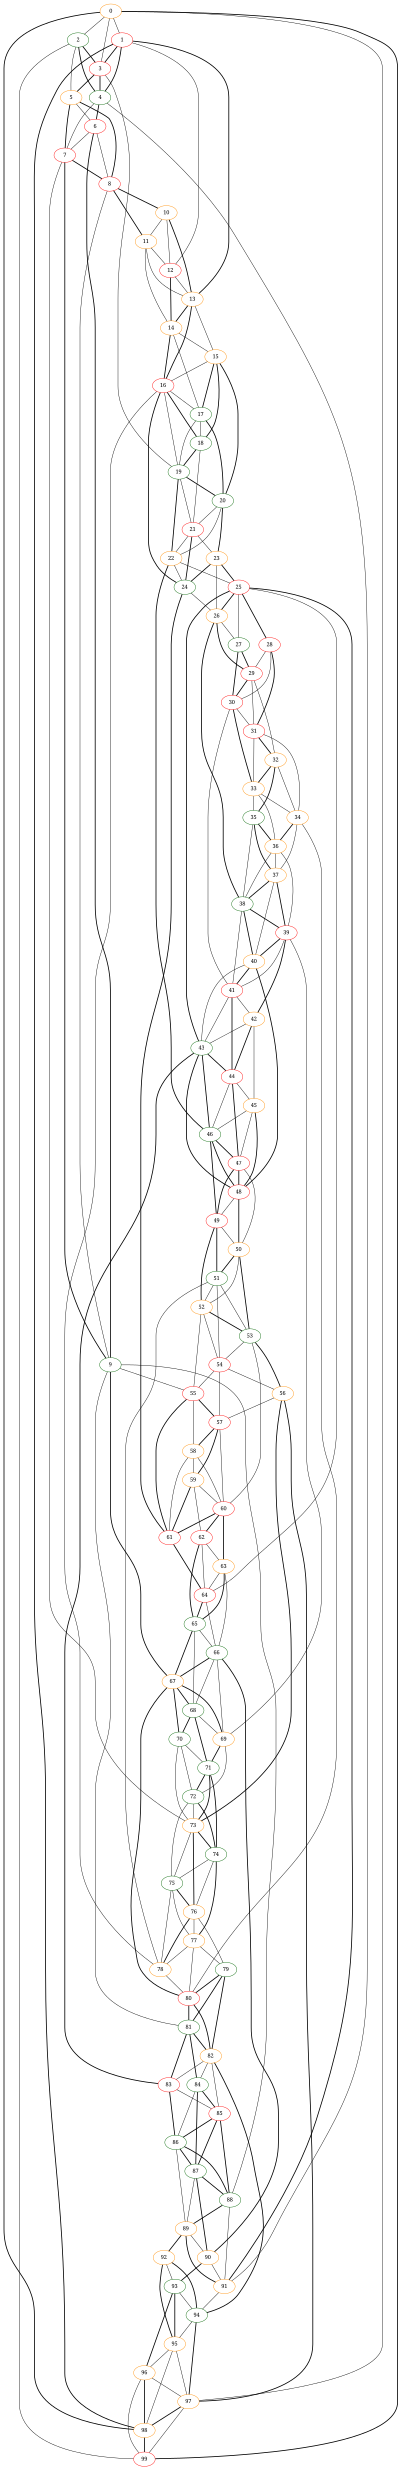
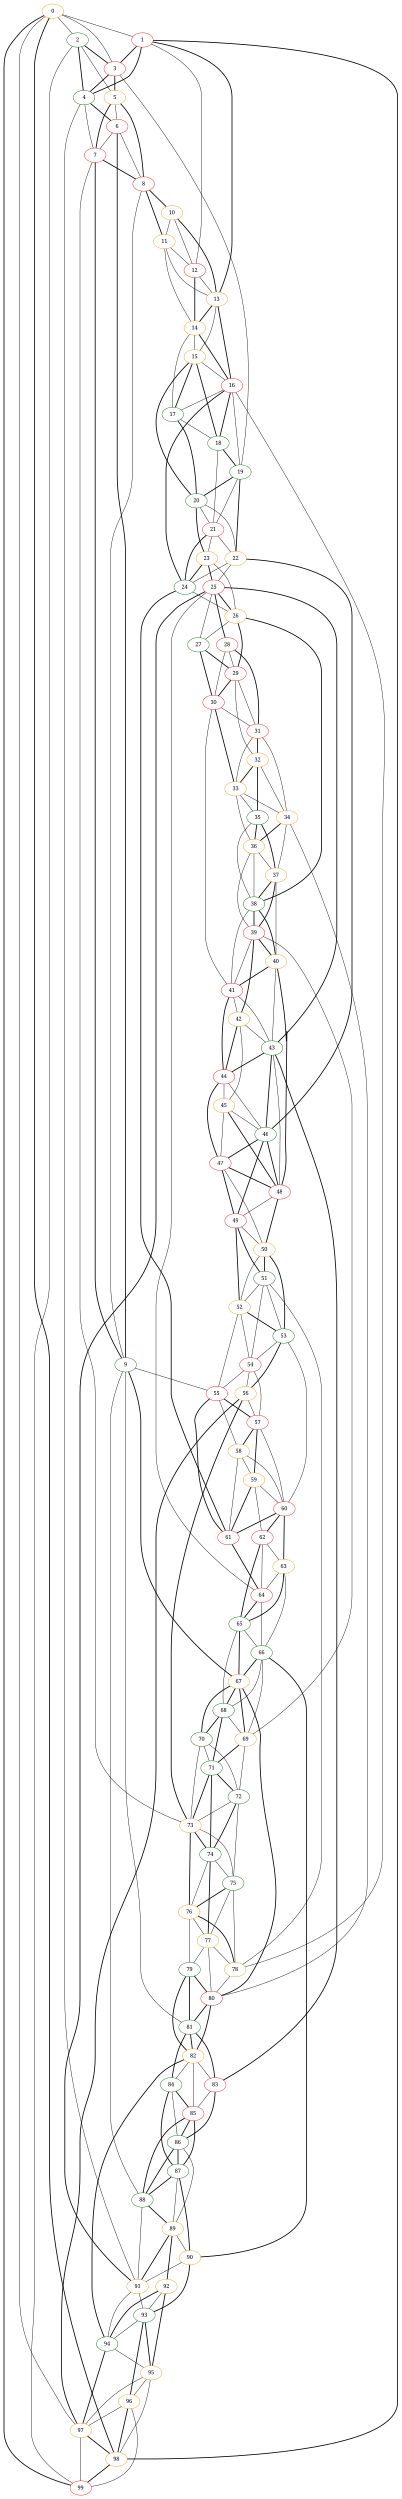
edge "17" -- "19": removed
edge "43" -- "48": style bold -> solid
edge "91" -- "93": added
